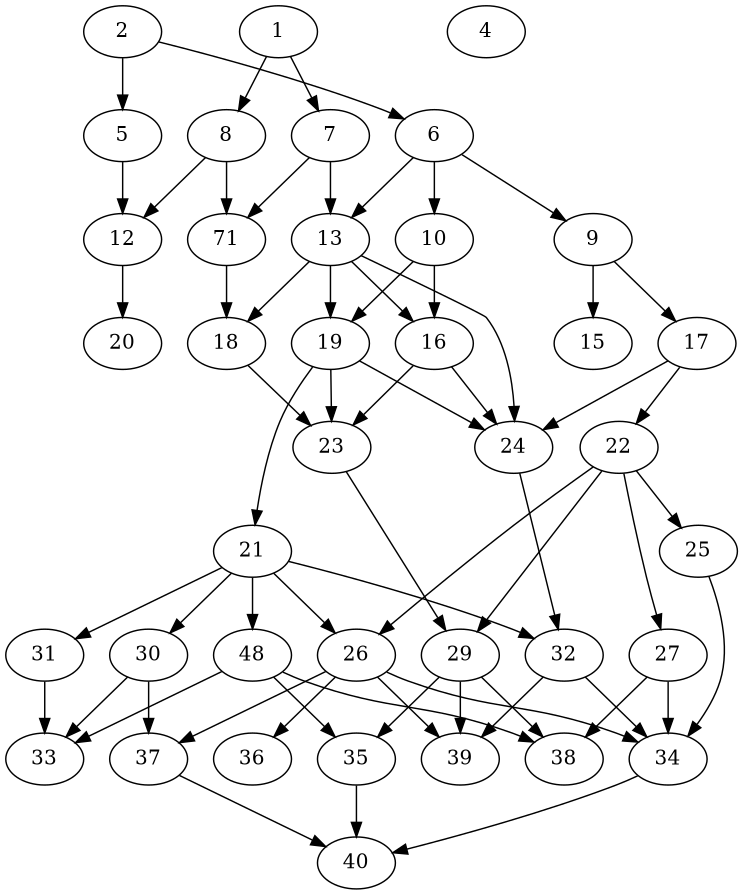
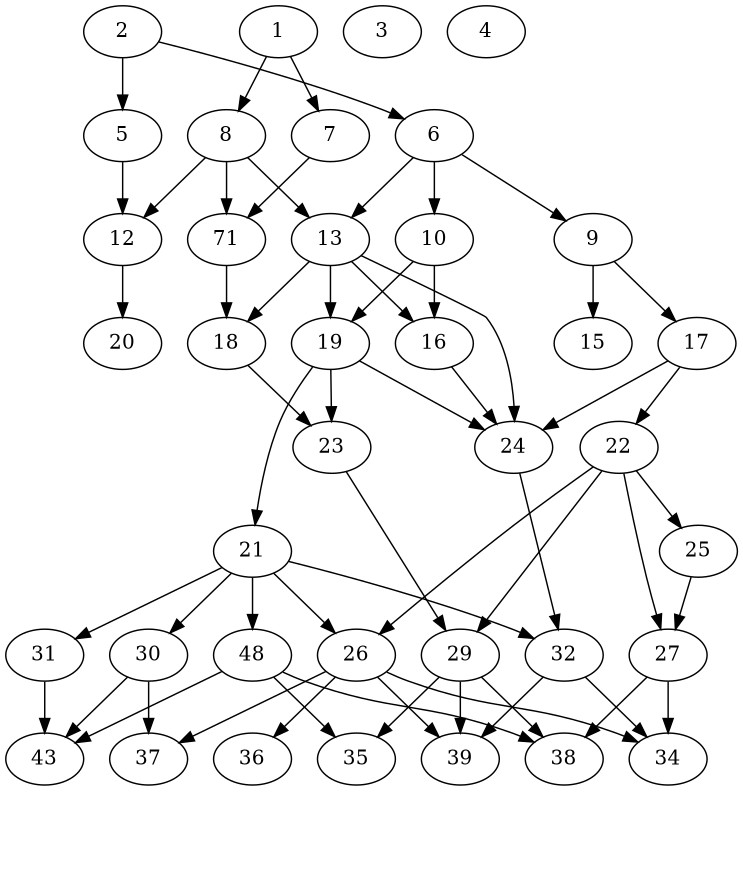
node "3": added
edge "7" -> "13": now "8" -> "13"
edge "16" -> "23": removed
edge "25" -> "34": now "25" -> "27"
node "33": label "33" -> "43"
node "40": removed
